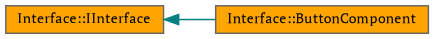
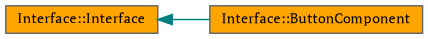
node "Interface::IInterface": label "Interface::IInterface" -> "Interface::Interface"
